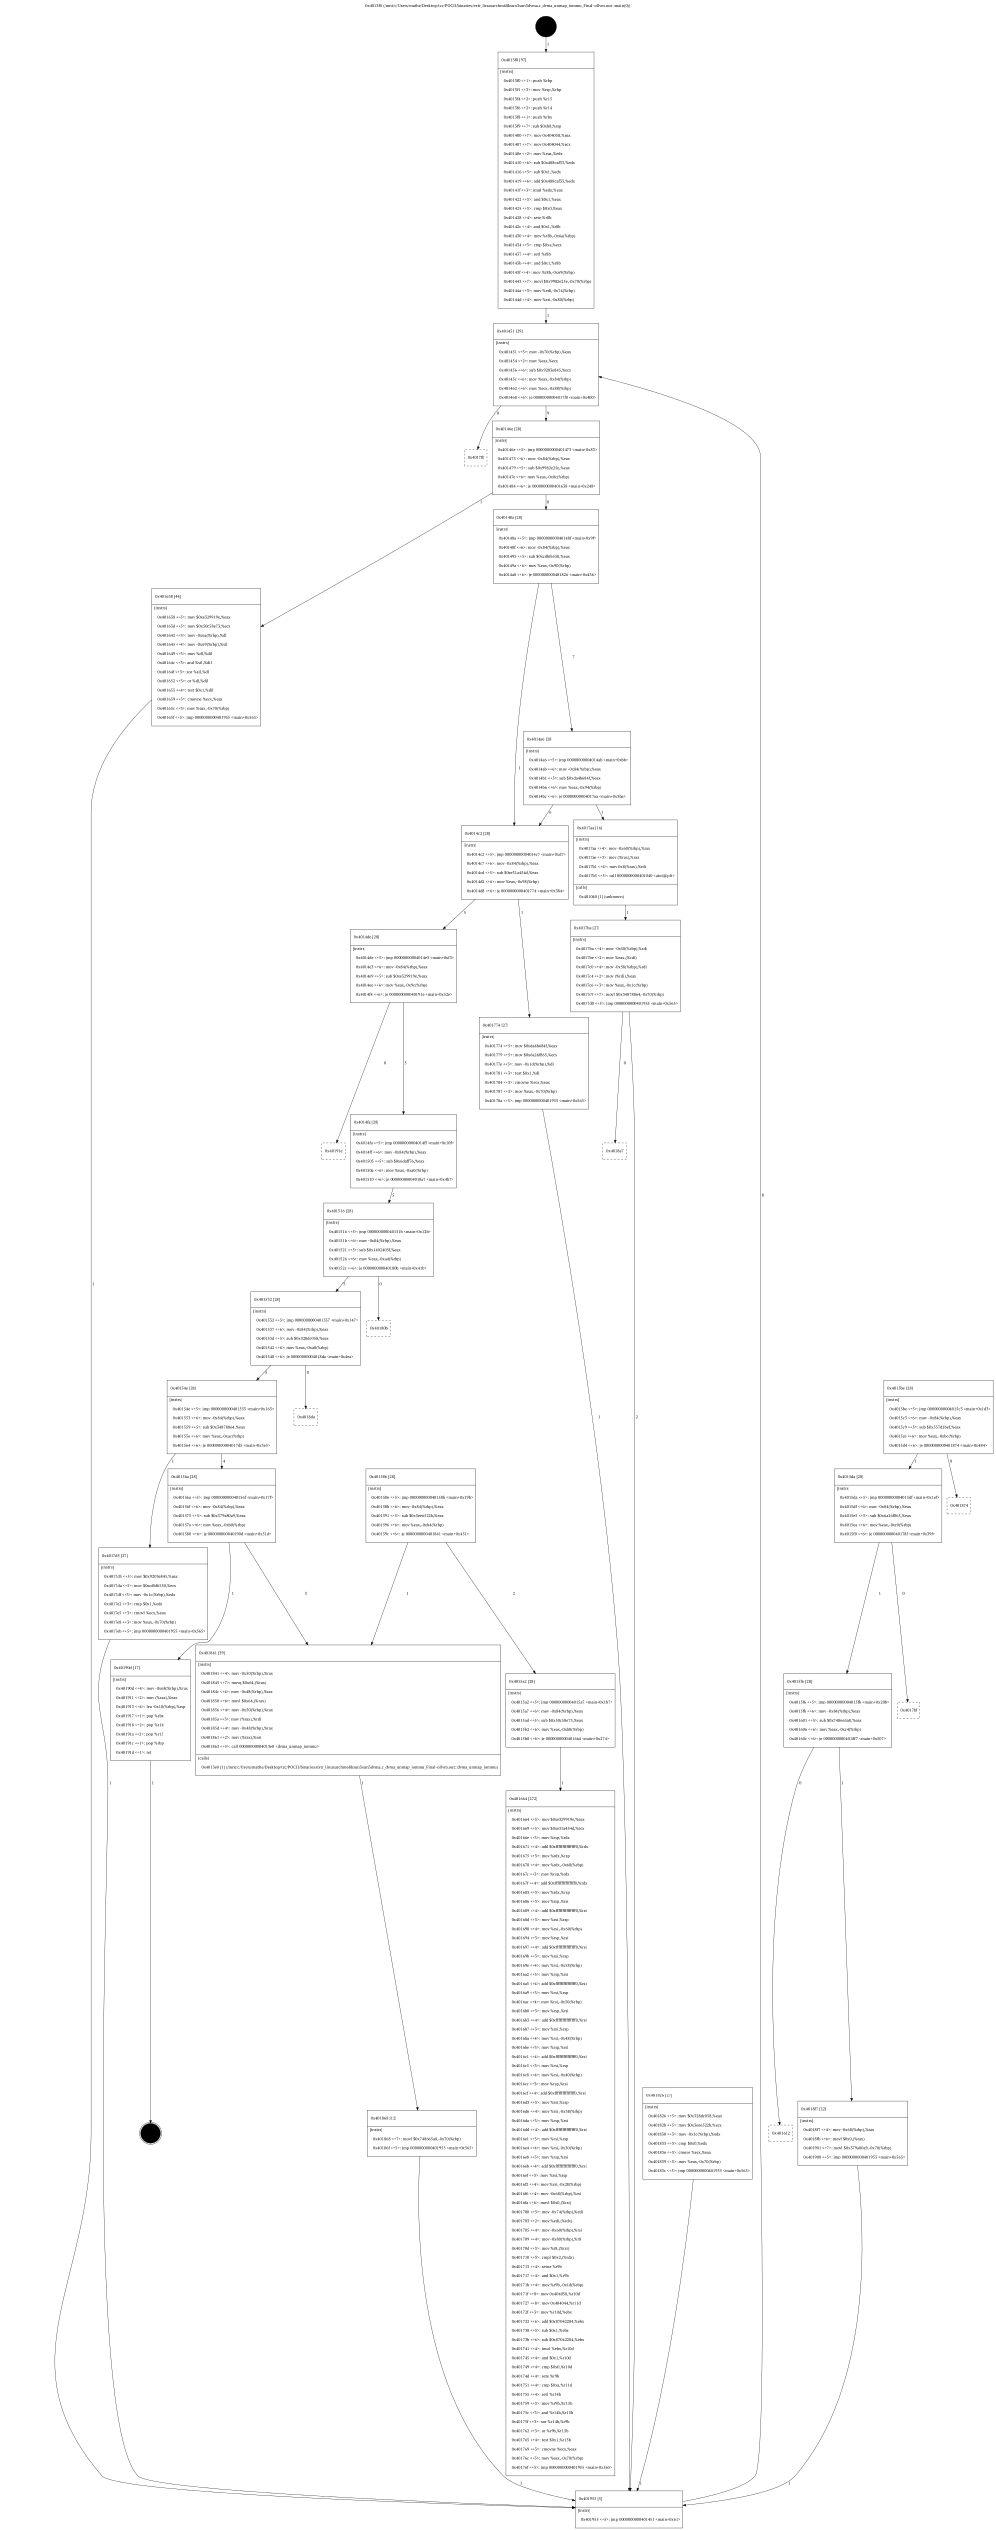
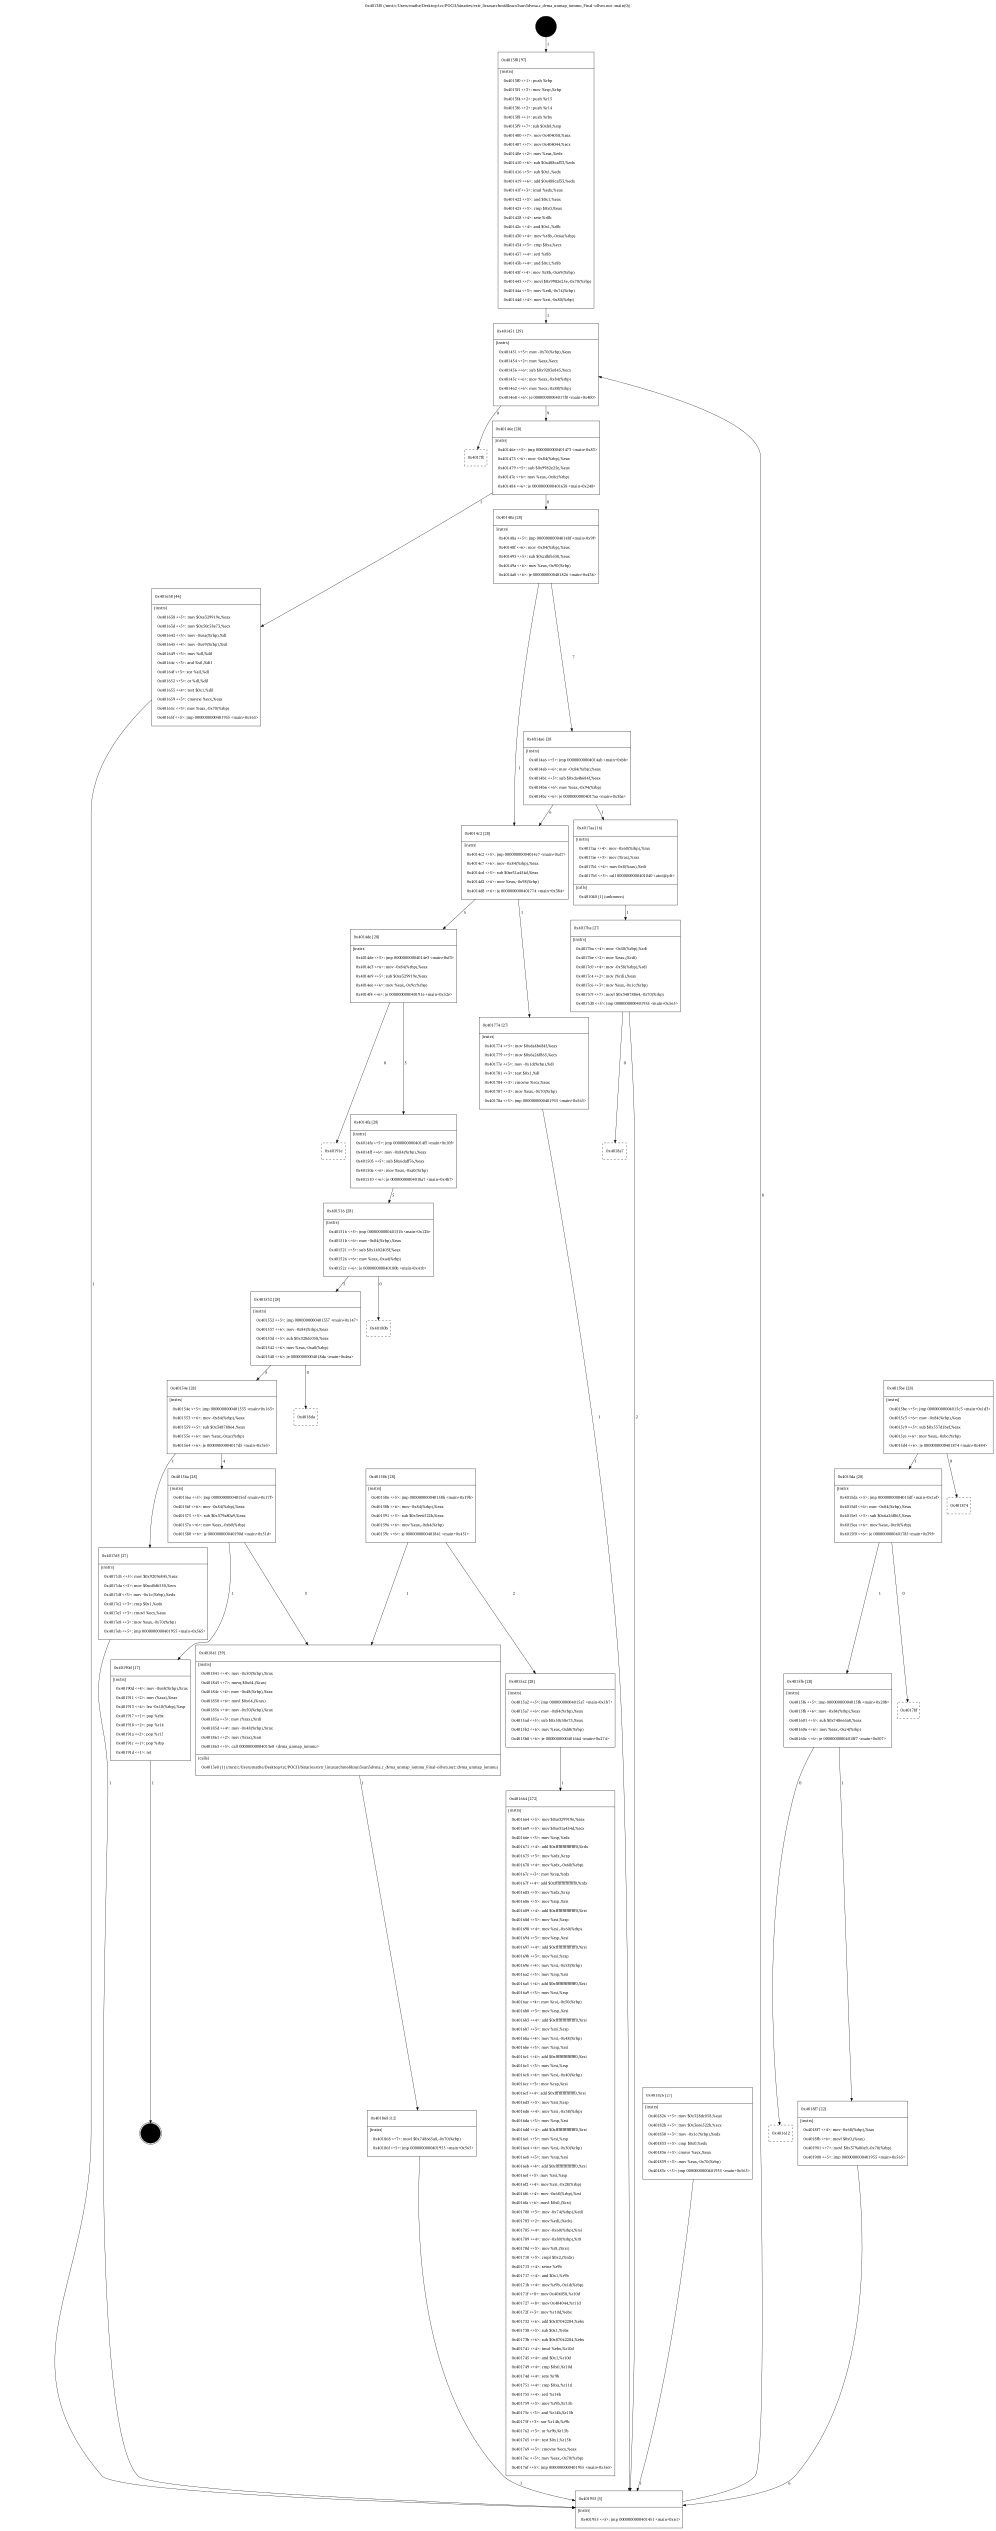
edge "0x4018f7 [22]" -> "0x401955 [5]": label " 1" -> " 6"
